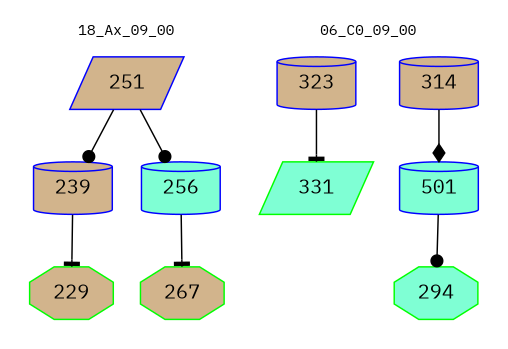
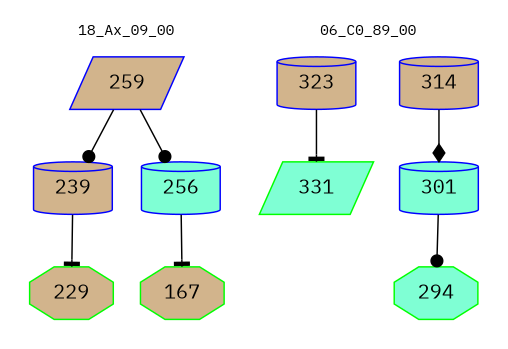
cluster "06_C0_09_00": label "06_C0_09_00" -> "06_C0_89_00"
node "251": label "251" -> "259"
node "501": label "501" -> "301"
node "267": label "267" -> "167"
